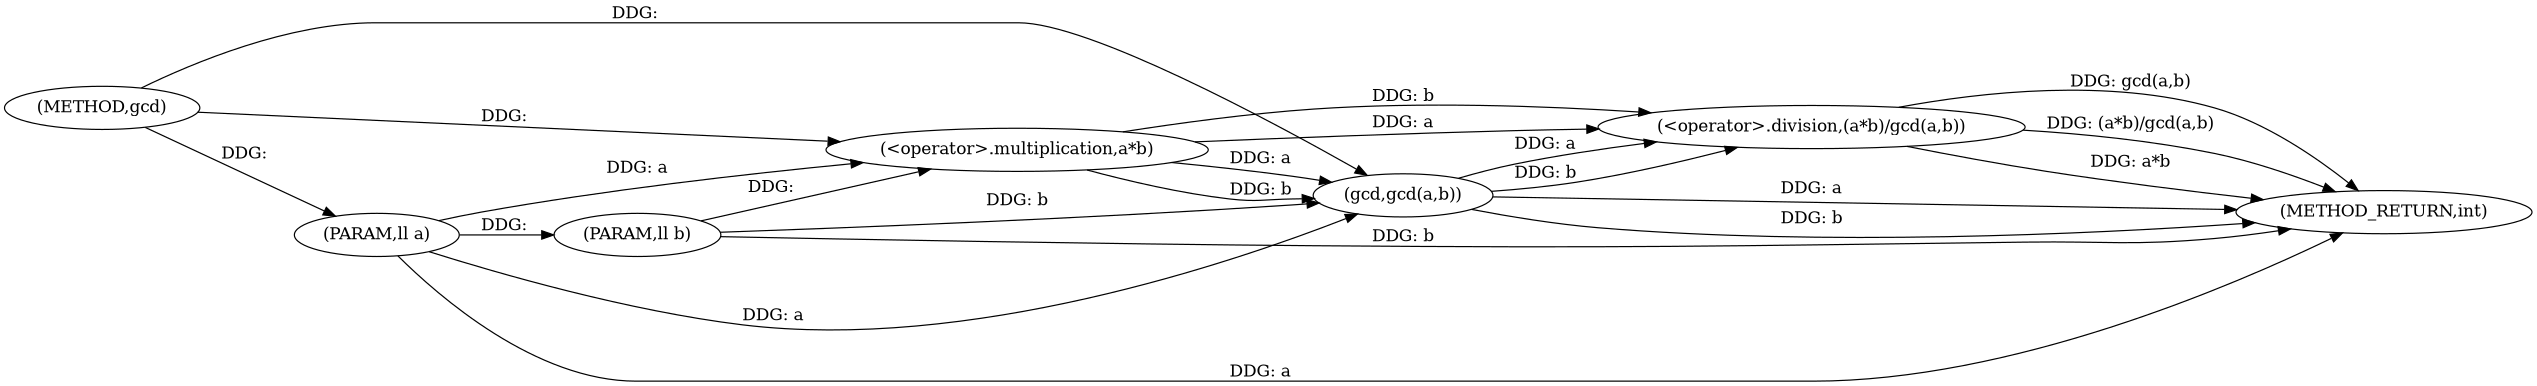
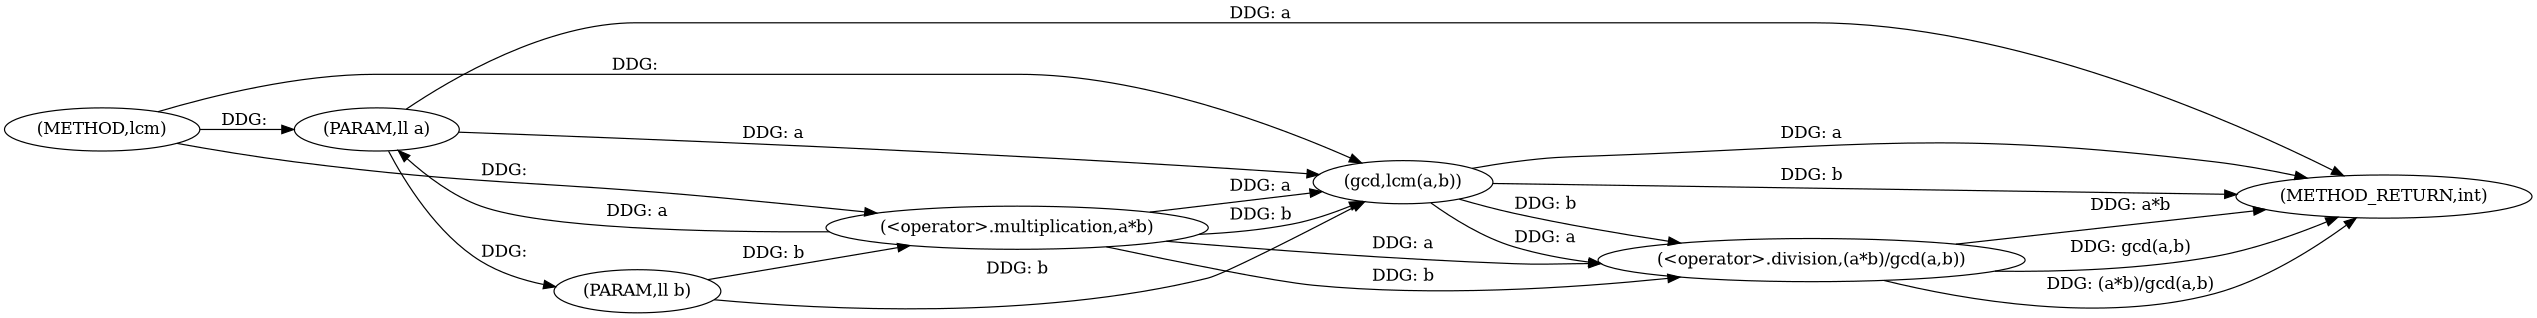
node "(METHOD,gcd)": label "(METHOD,gcd)" -> "(METHOD,lcm)"
edge "(PARAM,ll a)" -> "(<operator>.multiplication,a*b)": reversed
edge "(PARAM,ll b)" -> "(<operator>.multiplication,a*b)": label "DDG: " -> "DDG: b"
node "(gcd,gcd(a,b))": label "(gcd,gcd(a,b))" -> "(gcd,lcm(a,b))"
edge "(PARAM,ll b)" -> "(METHOD_RETURN,int)": removed, label "DDG: b"
